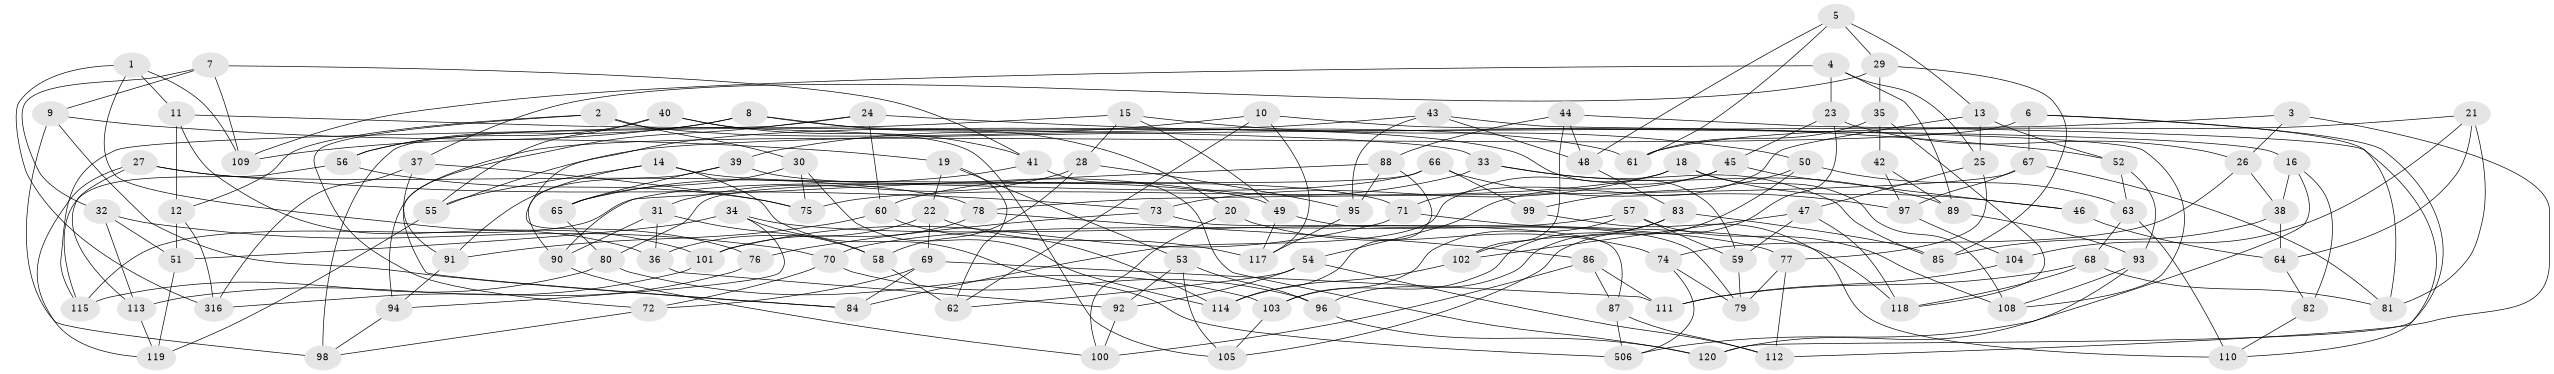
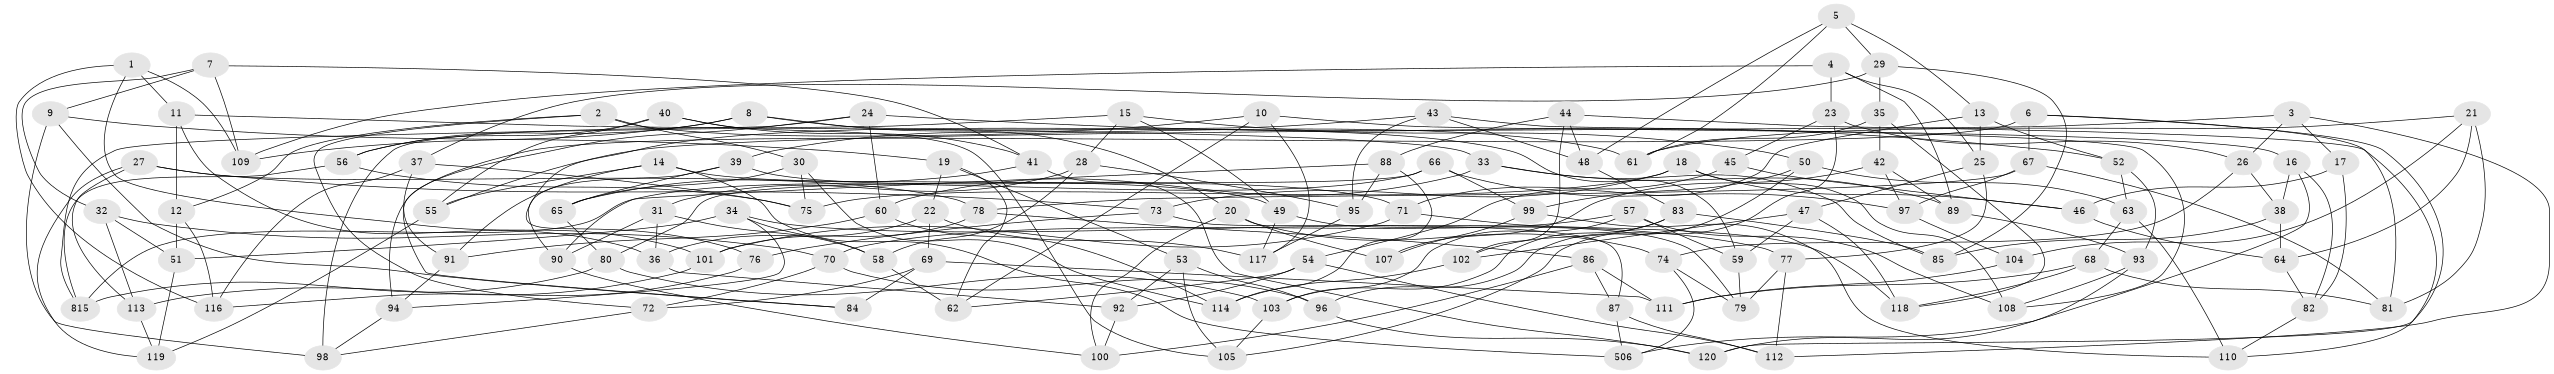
node "17": added
edge "45" -- "84": removed
node "107": added
node "115": label "115" -> "815"
node "316": label "316" -> "116"
